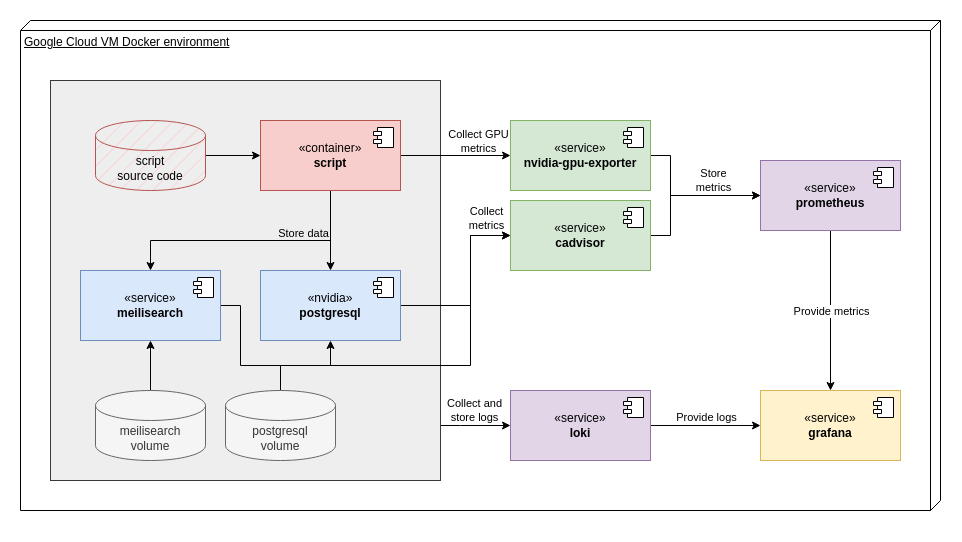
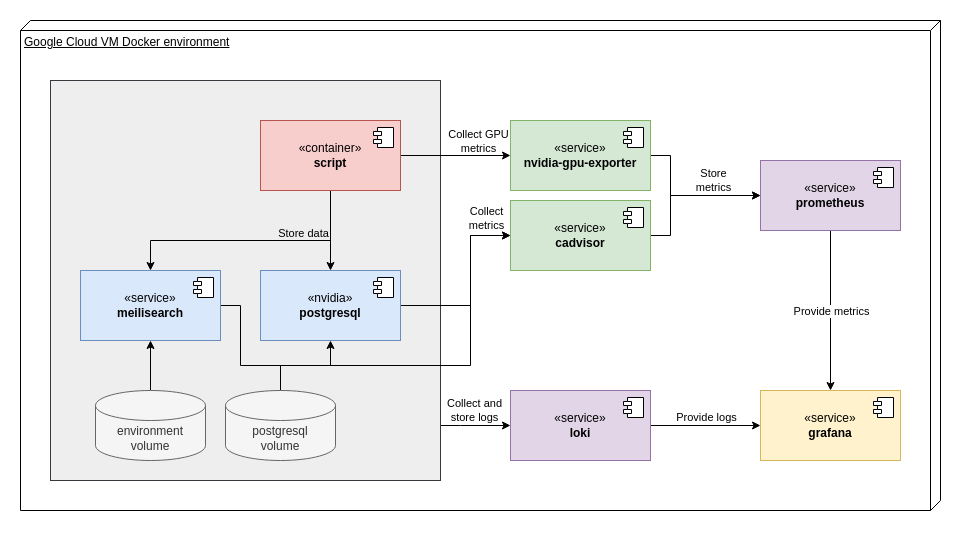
node "script source code": removed
edge "script source code" -> "«container» script": removed
node "meilisearch volume": label "meilisearch volume" -> "environment volume"
